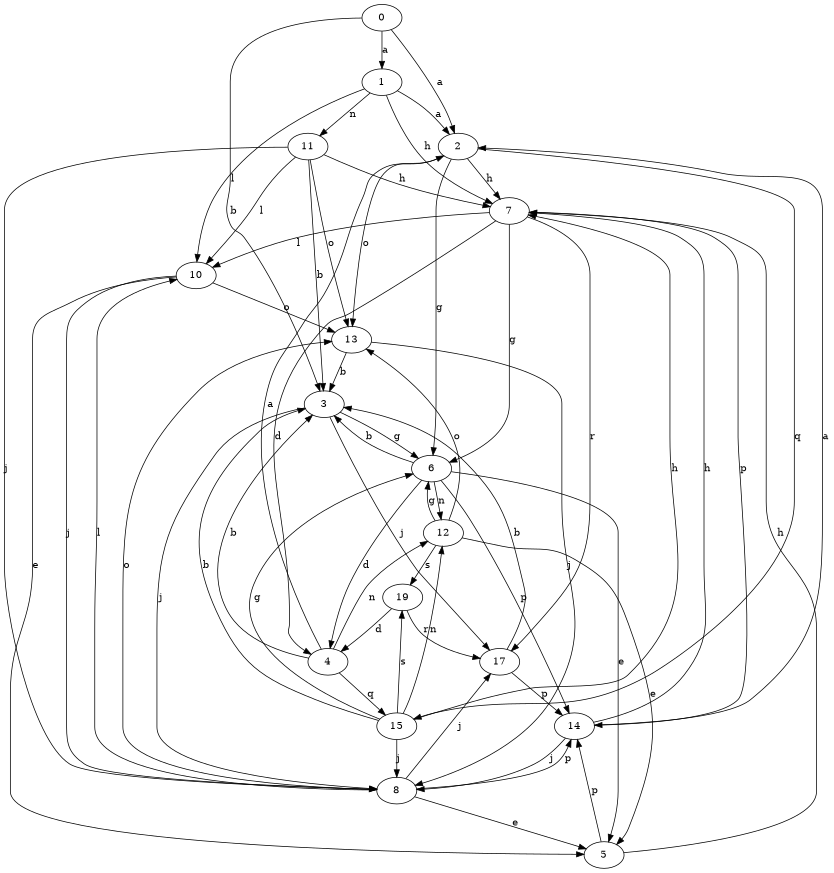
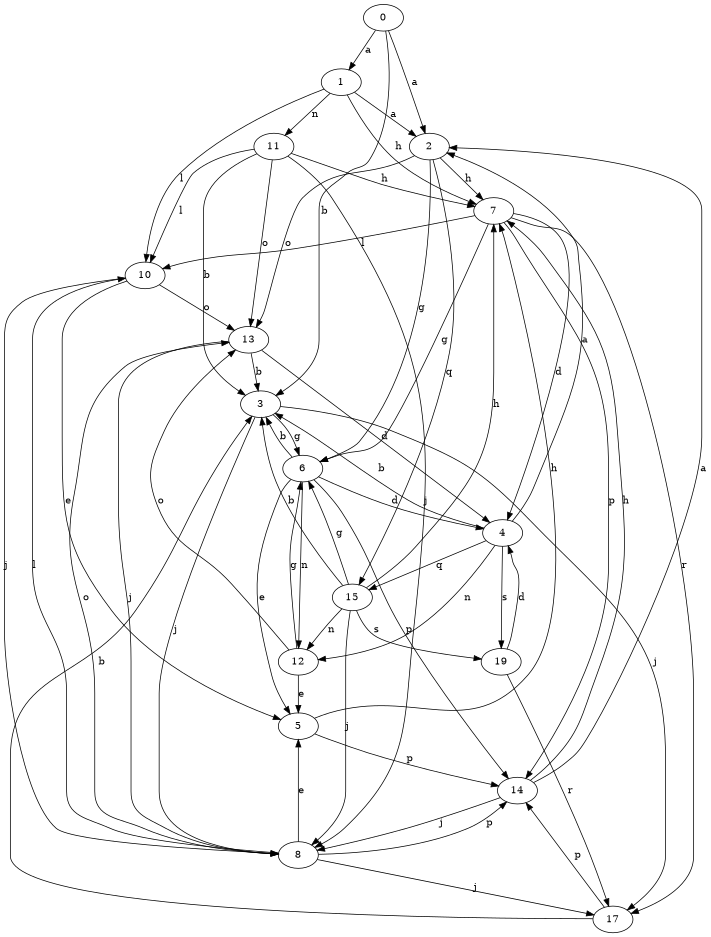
edge "13" -> "4": added, label "d"
edge "12" -> "19": now "4" -> "19"
